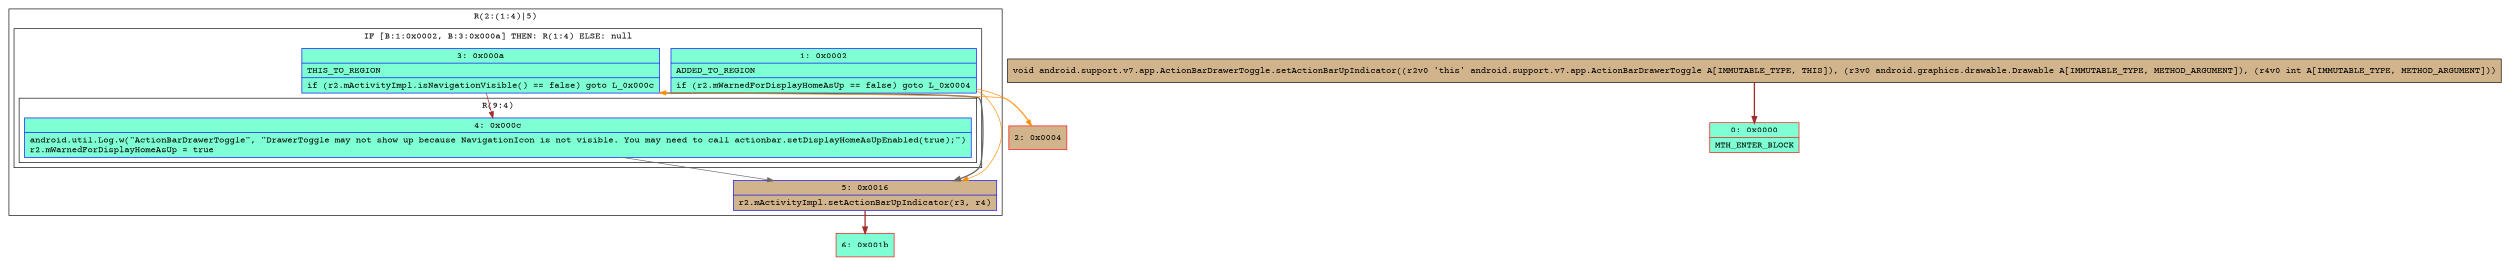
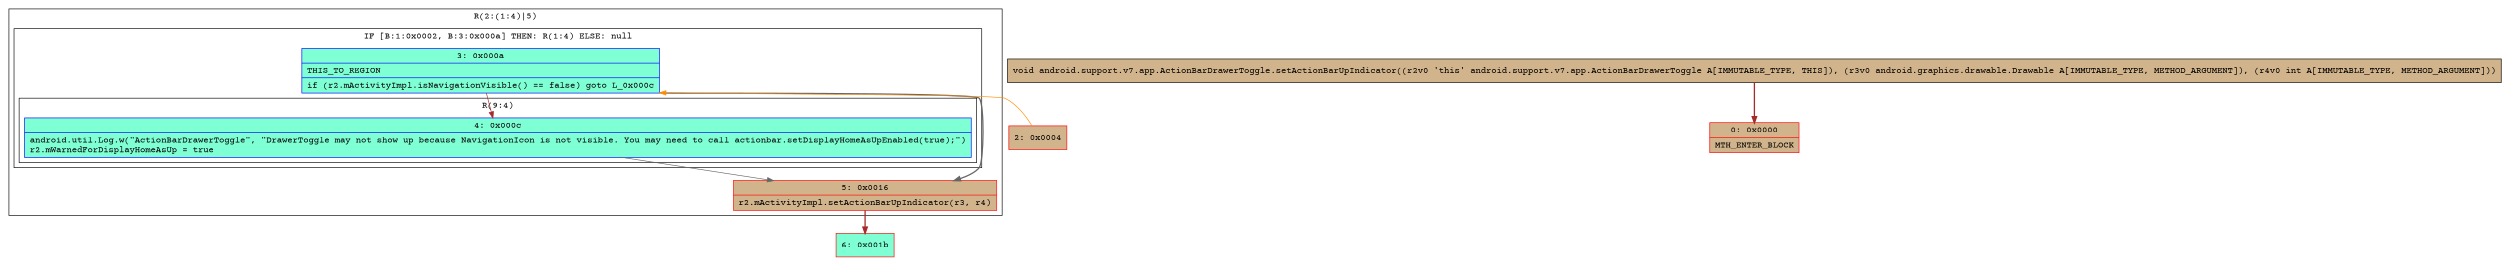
node "1: 0x0002": removed
node "0: 0x0000": fillcolor aquamarine -> tan
node "5: 0x0016": color blue -> red
